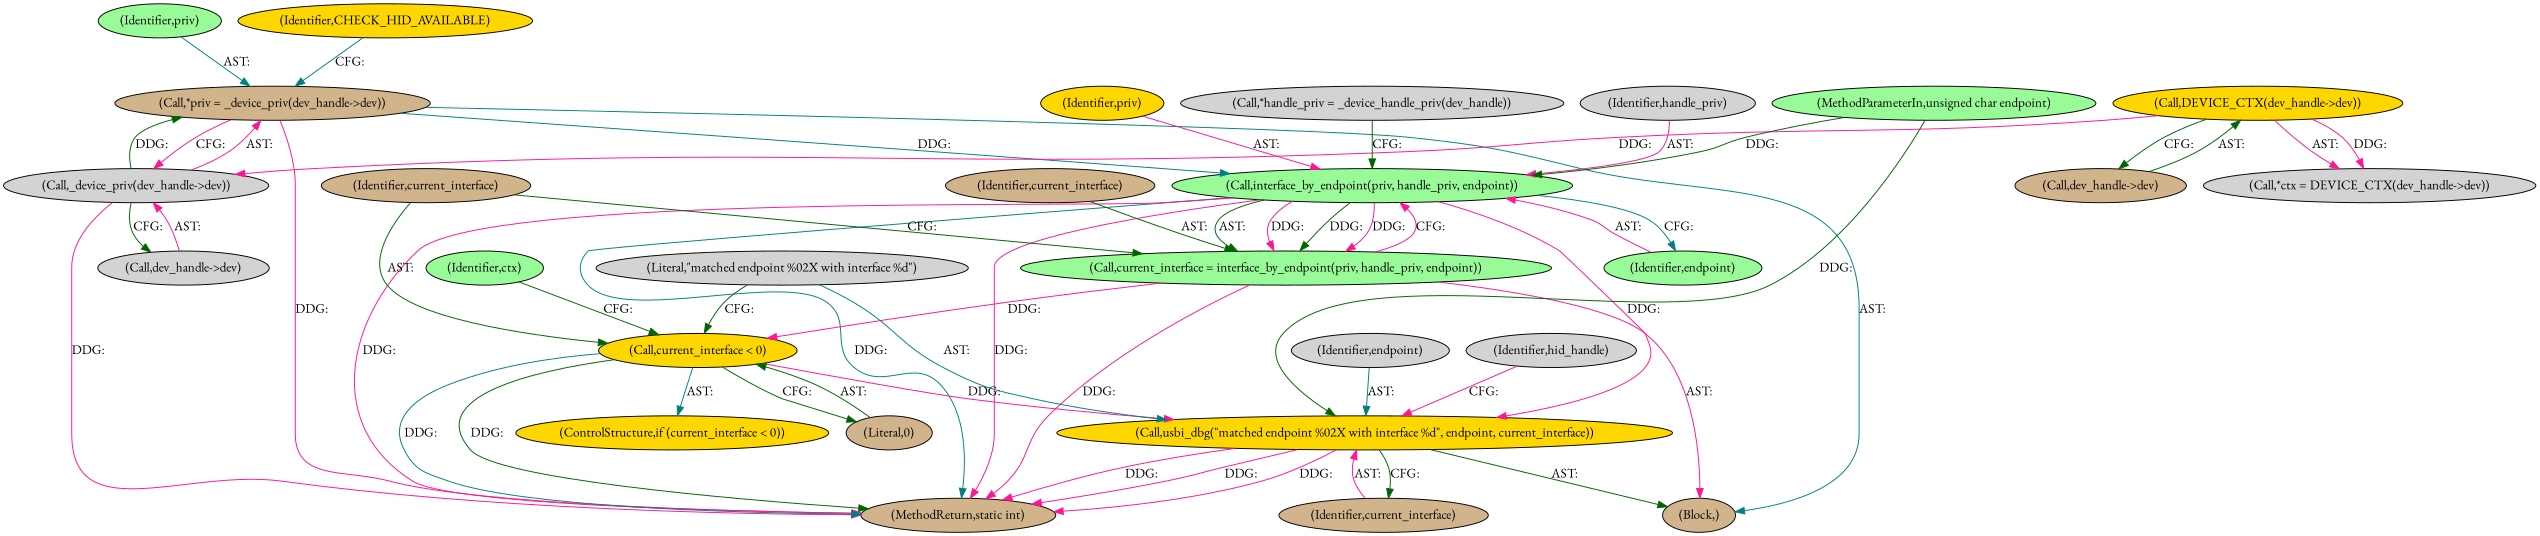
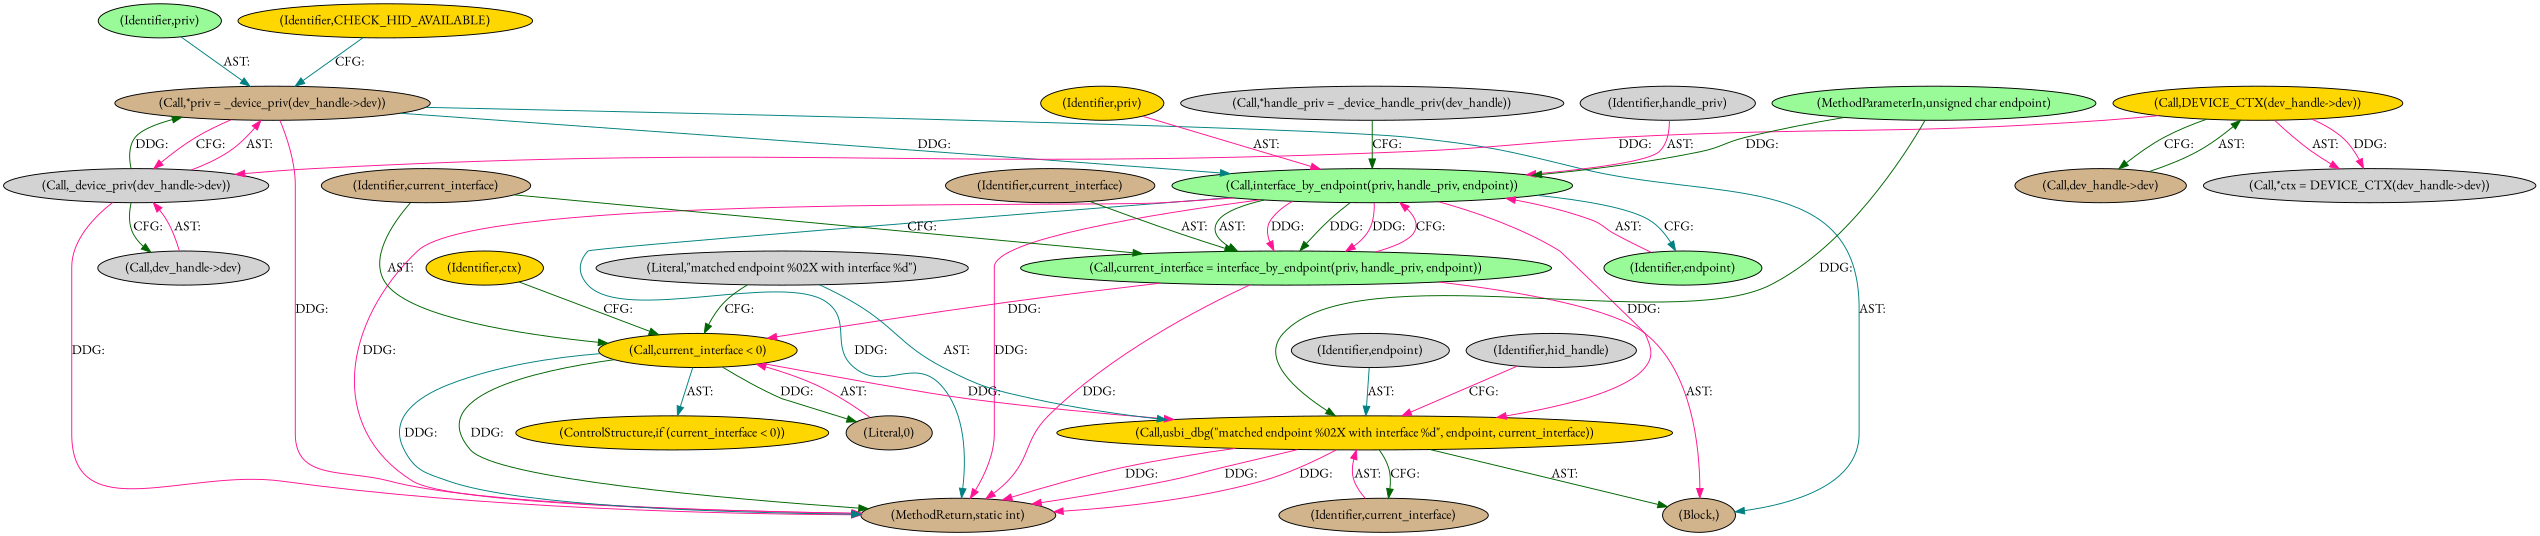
node "(Identifier,ctx)": fillcolor palegreen -> gold
edge "(Literal,0)" -> "(Call,current_interface < 0)": color darkgreen -> deeppink
edge "(Call,current_interface < 0)" -> "(Literal,0)": label "CFG: " -> "DDG: "
